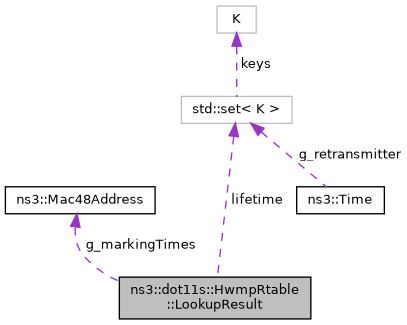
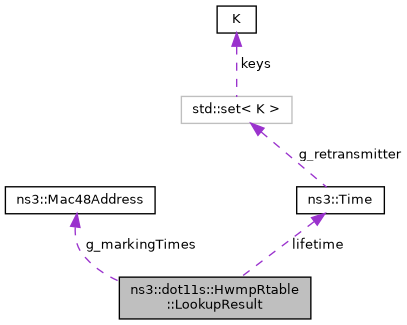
node "K": color grey75 -> black
edge "ns3::dot11s::HwmpRtable ::LookupResult" -> "std::set< K >": now "ns3::dot11s::HwmpRtable ::LookupResult" -> "ns3::Time"
